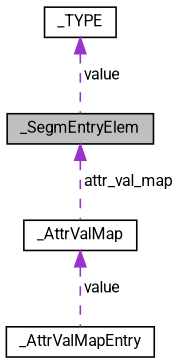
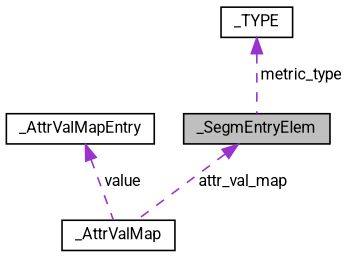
edge "_SegmEntryElem" -> "_TYPE": label " value" -> " metric_type"
edge "_AttrValMapEntry" -> "_AttrValMap": reversed
